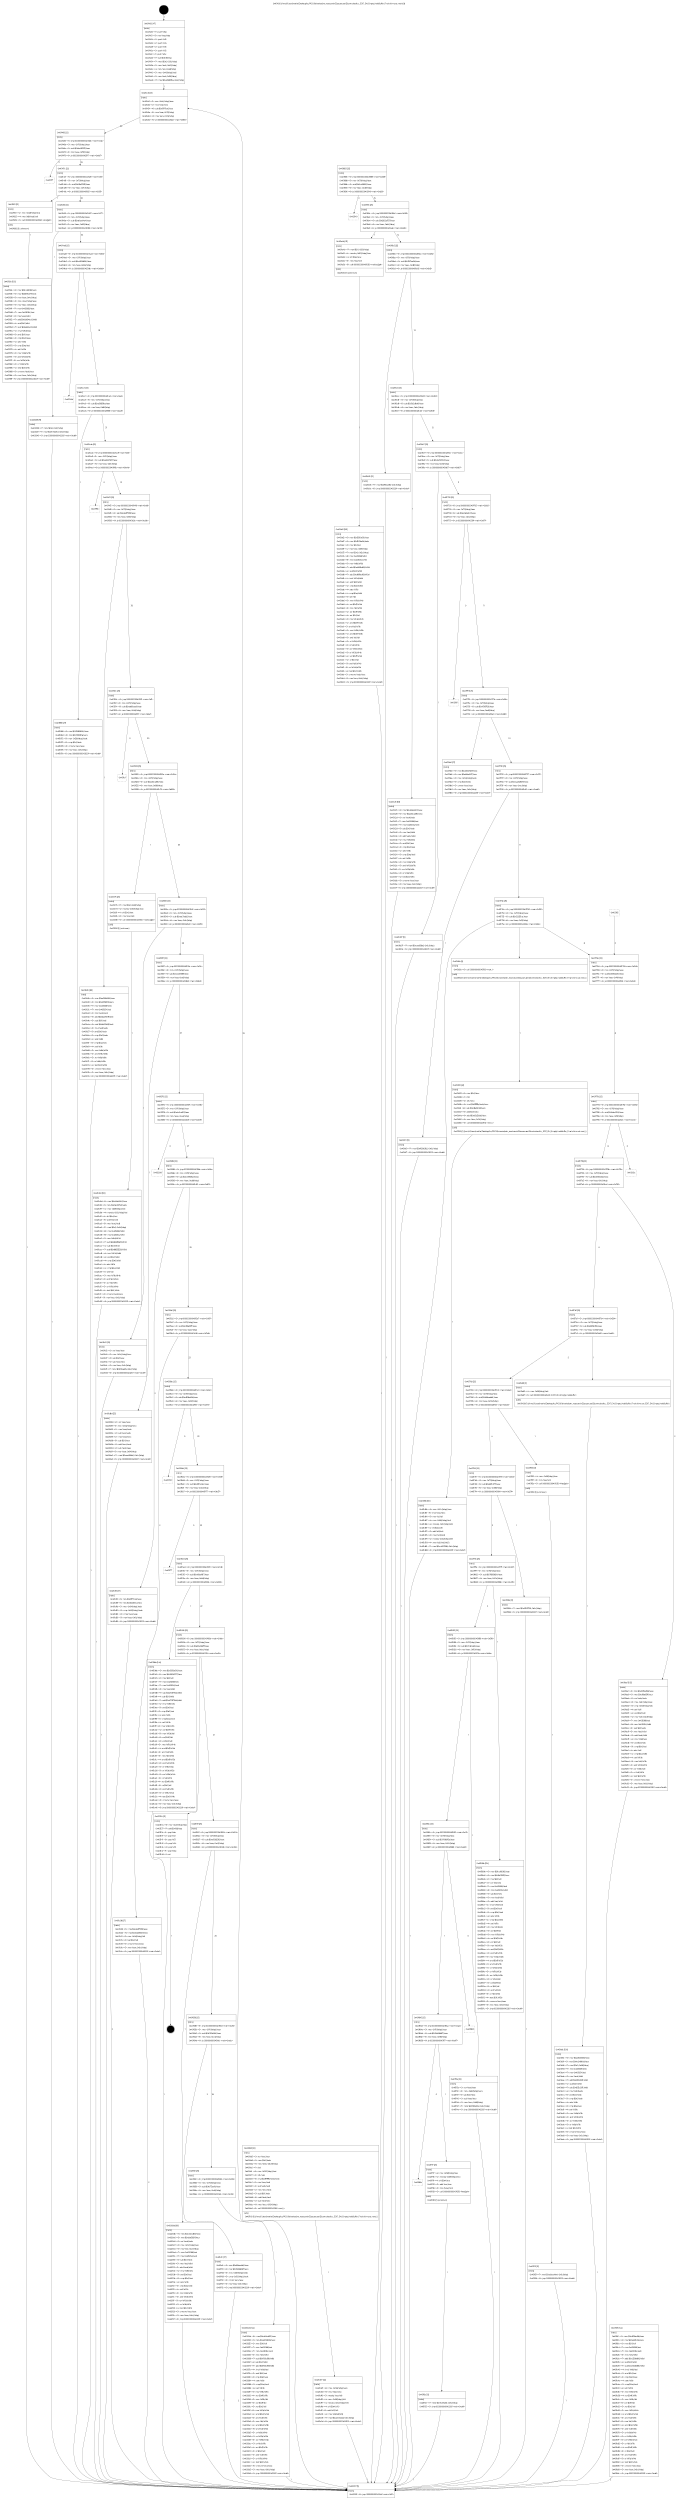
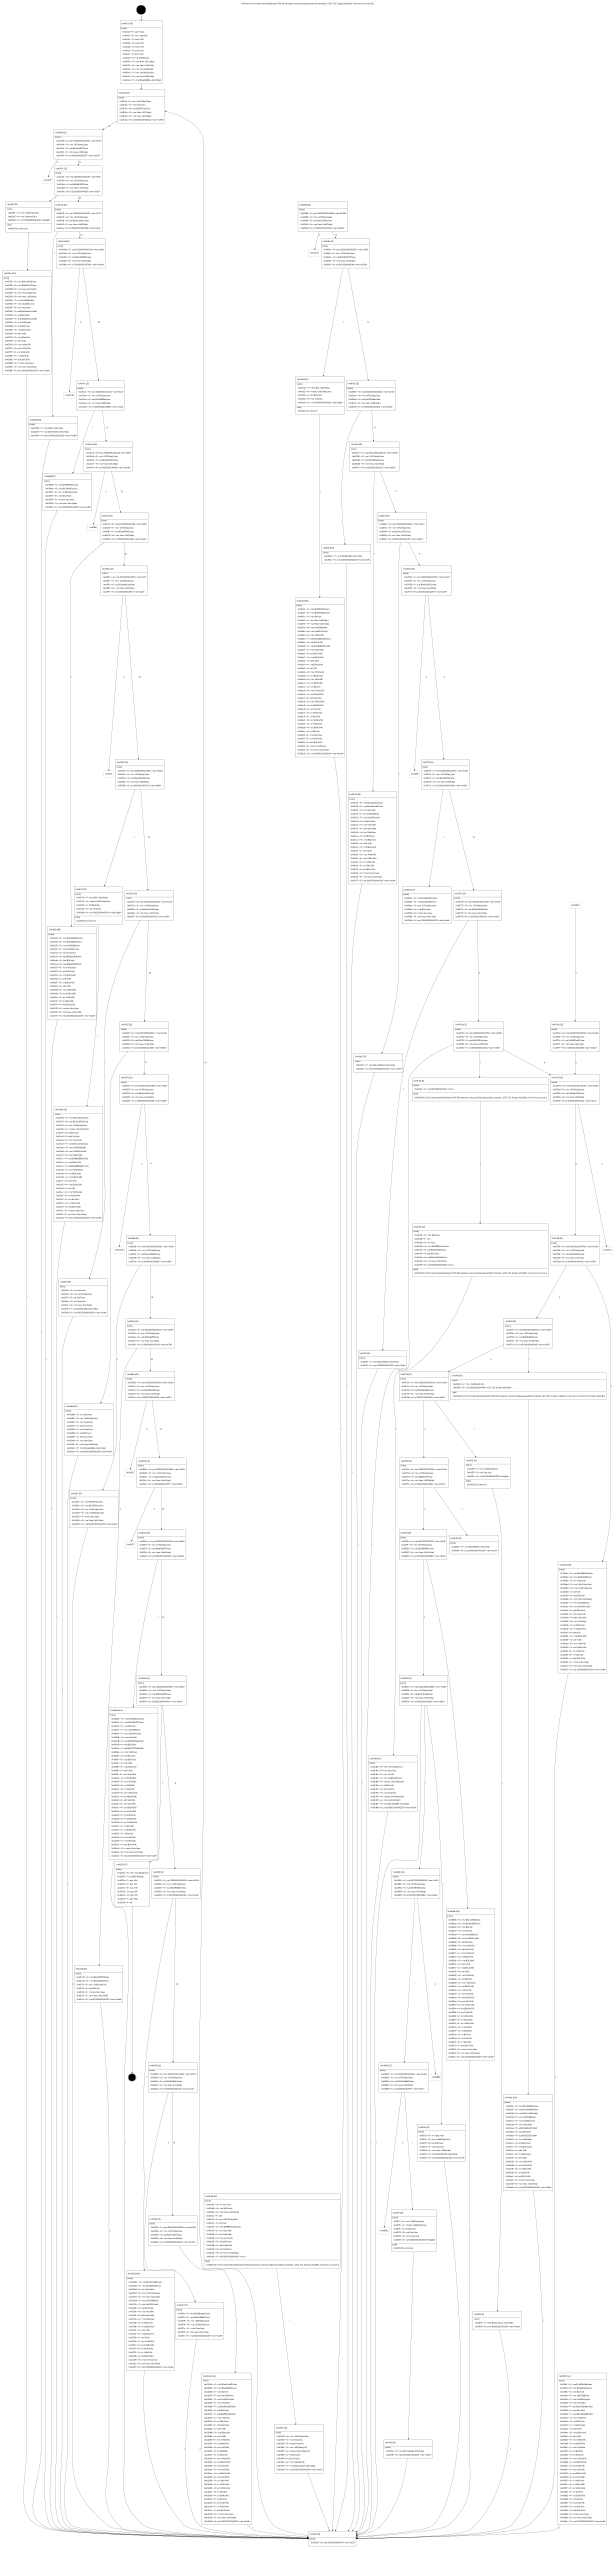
edge "0x40174b [25]" -> "0x401764 [25]": now "0x40174b [25]" -> "0x40177d [25]"
edge "0x401994 [12]" -> "0x40220f [5]": now "0x401813 [25]" -> "0x40220f [5]"
